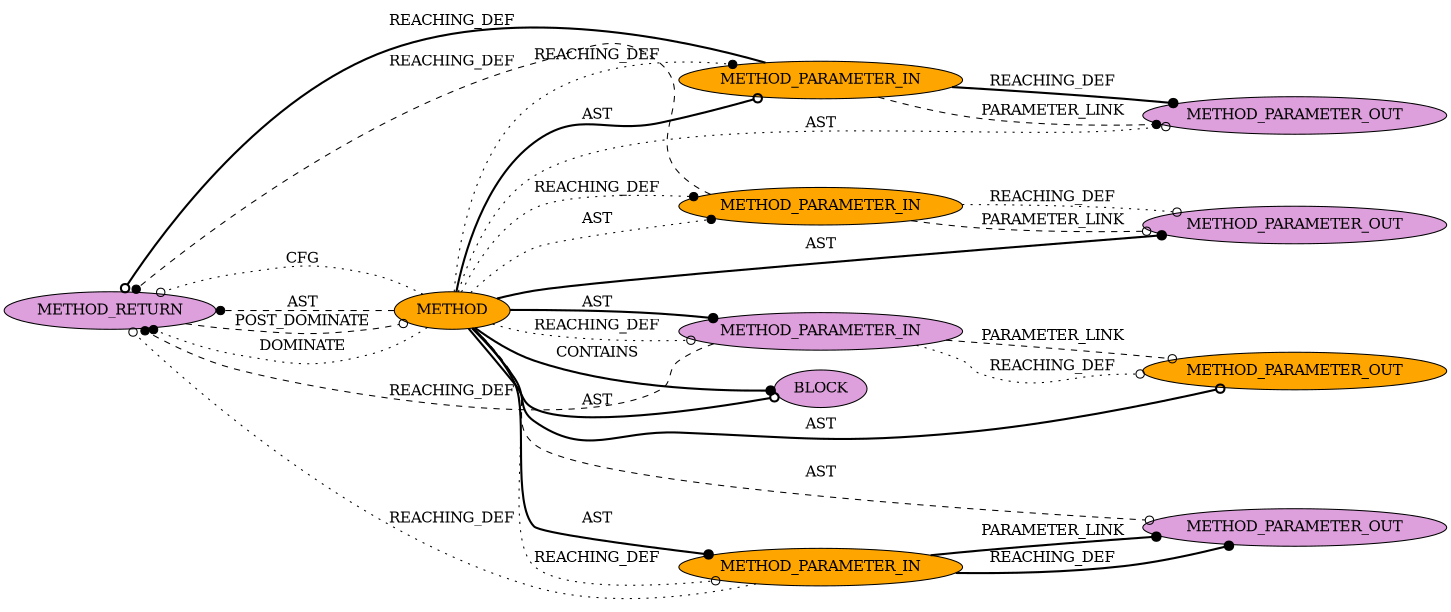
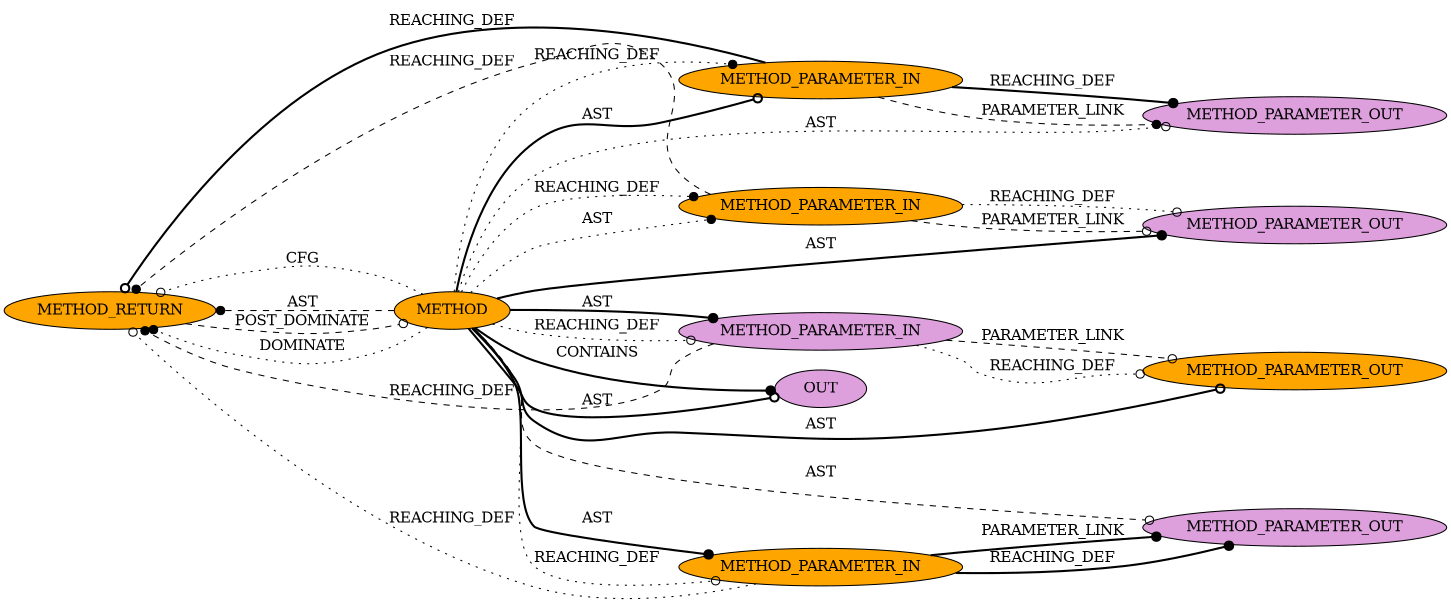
node "METHOD_RETURN": fillcolor plum -> orange
node "BLOCK": label "BLOCK" -> "OUT"
